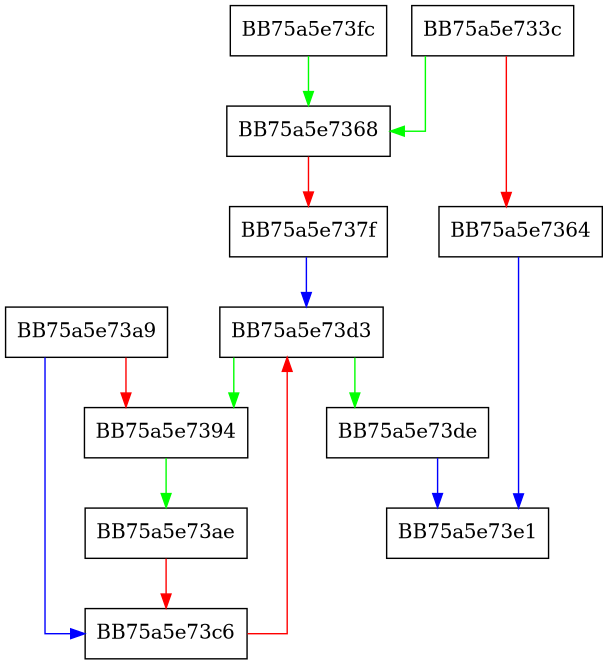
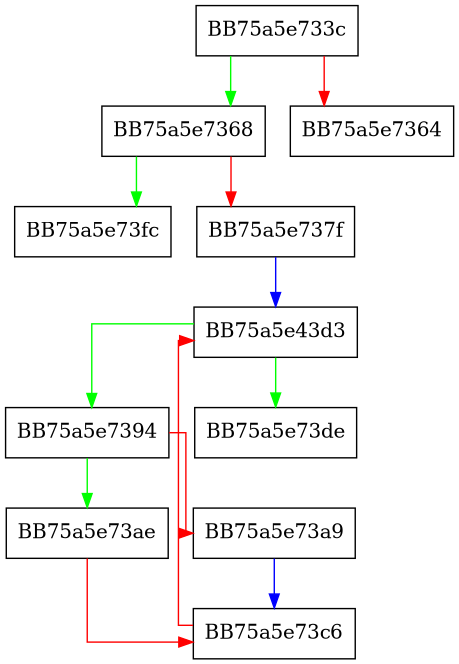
edge "BB75a5e73fc" -> "BB75a5e7368": reversed
node "BB75a5e73d3": label "BB75a5e73d3" -> "BB75a5e43d3"
edge "BB75a5e73a9" -> "BB75a5e7394": reversed
node "BB75a5e73e1": removed
